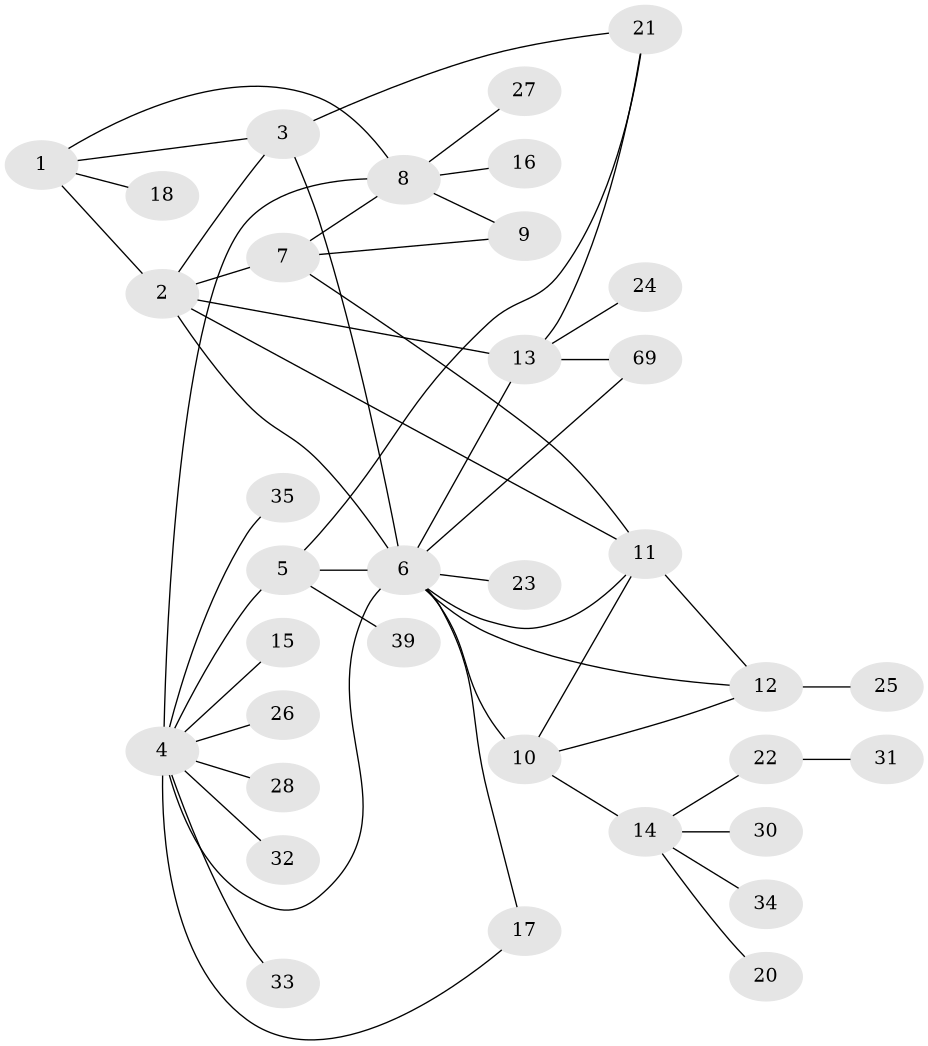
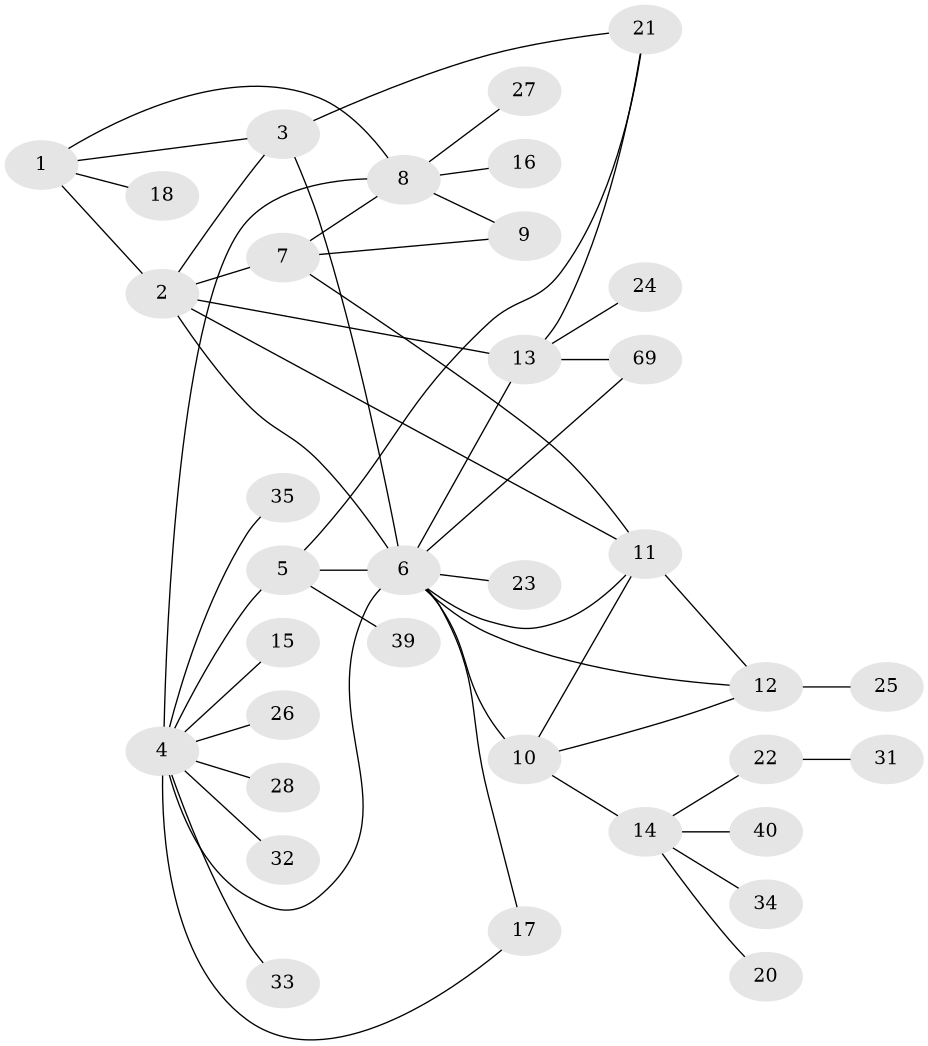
node "30": label "30" -> "40"
